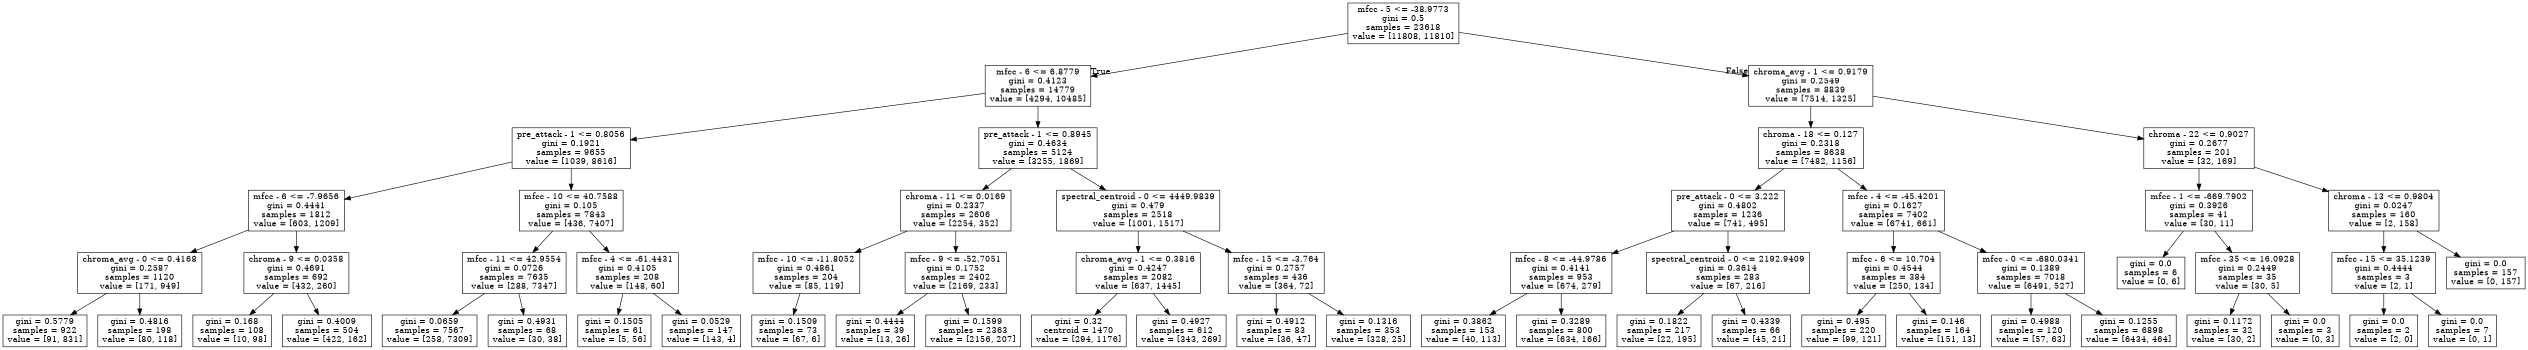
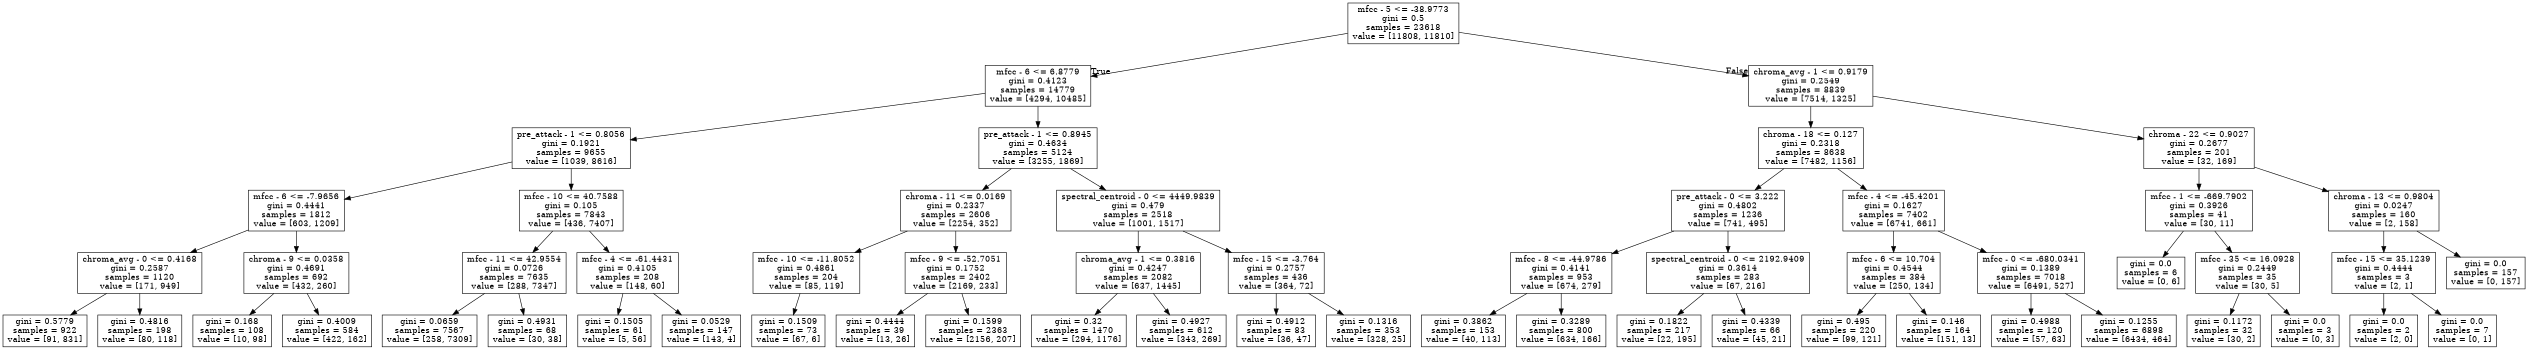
node "gini = 0.4009 samples = 504 value = [422, 162]": label "gini = 0.4009 samples = 504 value = [422, 162]" -> "gini = 0.4009 samples = 584 value = [422, 162]"
node "gini = 0.32 centroid = 1470 value = [294, 1176]": label "gini = 0.32 centroid = 1470 value = [294, 1176]" -> "gini = 0.32 samples = 1470 value = [294, 1176]"
